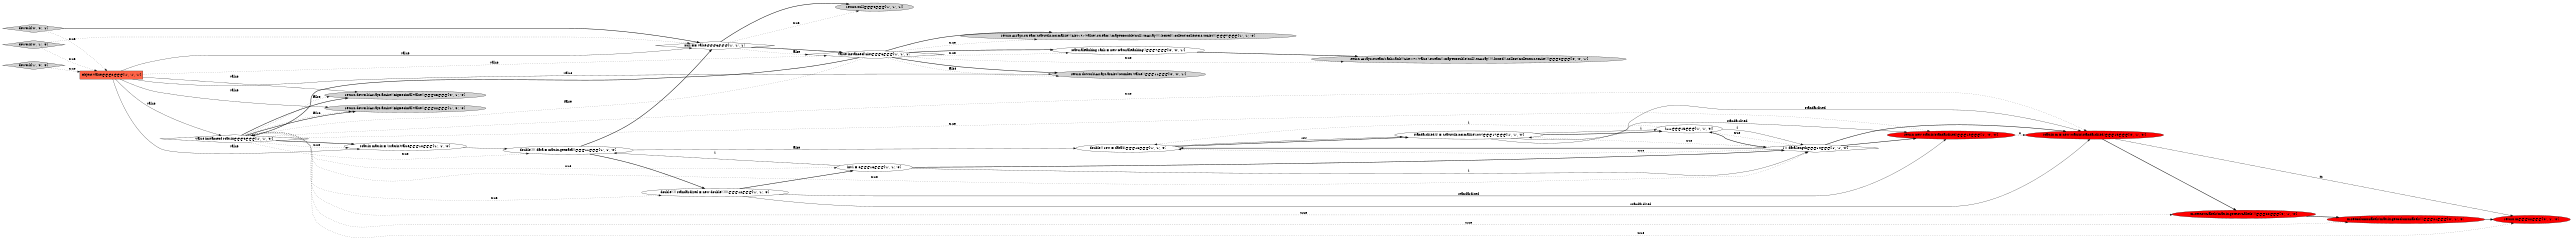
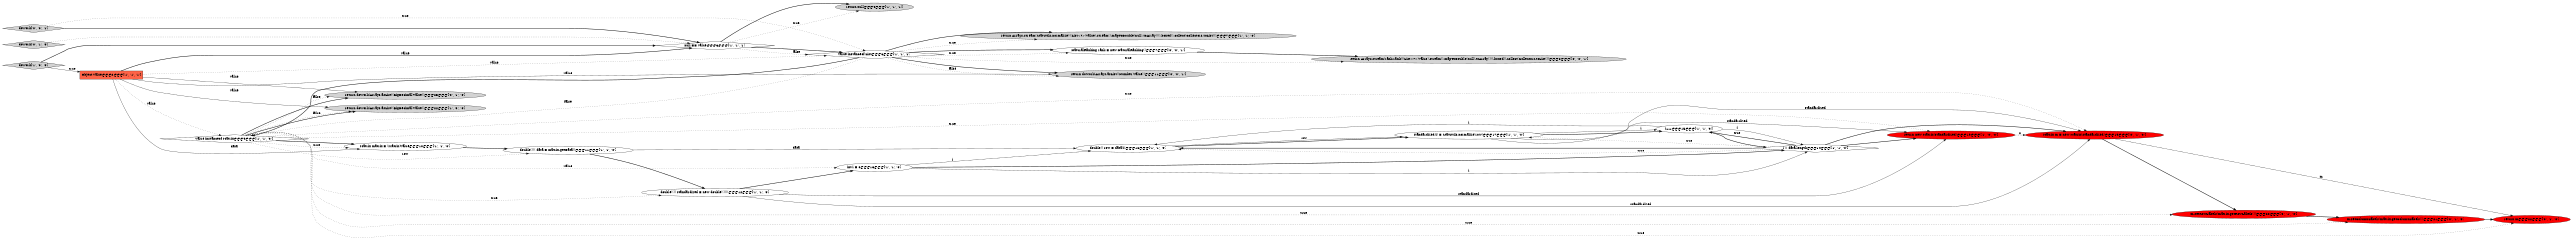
edge "doWork['0', '0', '1']" -> "Object value@@@2@@@['1', '1', '1']": now "doWork['0', '0', '1']" -> "value instanceof List@@@6@@@['1', '1', '1']"
edge "Object value@@@2@@@['1', '1', '1']" -> "null == value@@@3@@@['1', '1', '1']": style solid -> bold
edge "doWork['0', '1', '0']" -> "Object value@@@2@@@['1', '1', '1']": removed, label "true"
edge "doWork['1', '0', '0']" -> "Object value@@@2@@@['1', '1', '1']": style dotted -> solid
edge "double(((( data = matrix.getData()@@@11@@@['1', '1', '0']" -> "null == value@@@3@@@['1', '1', '1']": now "doWork['1', '0', '0']" -> "null == value@@@3@@@['1', '1', '1']"
edge "Object value@@@2@@@['1', '1', '1']" -> "value instanceof Matrix@@@9@@@['1', '1', '0']": style solid -> dotted
edge "i++@@@15@@@['1', '1', '0']" -> "double(( row = data(i(@@@16@@@['1', '1', '0']": style dotted -> solid
edge "i < data.length@@@14@@@['1', '1', '0']" -> "i++@@@15@@@['1', '1', '0']": style dotted -> bold
edge "Object value@@@2@@@['1', '1', '1']" -> "Matrix matrix = (Matrix)value@@@10@@@['1', '1', '0']": label "value" -> "data"
edge "Matrix matrix = (Matrix)value@@@10@@@['1', '1', '0']" -> "double(((( data = matrix.getData()@@@11@@@['1', '1', '0']": style solid -> bold
edge "double(((( data = matrix.getData()@@@11@@@['1', '1', '0']" -> "double(( row = data(i(@@@16@@@['1', '1', '0']": label "false" -> "data"
edge "value instanceof Matrix@@@9@@@['1', '1', '0']" -> "double(((( data = matrix.getData()@@@11@@@['1', '1', '0']": label "true" -> "row"
edge "int i = 0@@@13@@@['1', '1', '0']" -> "double(((( data = matrix.getData()@@@11@@@['1', '1', '0']": now "int i = 0@@@13@@@['1', '1', '0']" -> "double(( row = data(i(@@@16@@@['1', '1', '0']"
edge "value instanceof Matrix@@@9@@@['1', '1', '0']" -> "int i = 0@@@13@@@['1', '1', '0']": label "true" -> "value"
edge "value instanceof Matrix@@@9@@@['1', '1', '0']" -> "i < data.length@@@14@@@['1', '1', '0']": removed, label "true"
